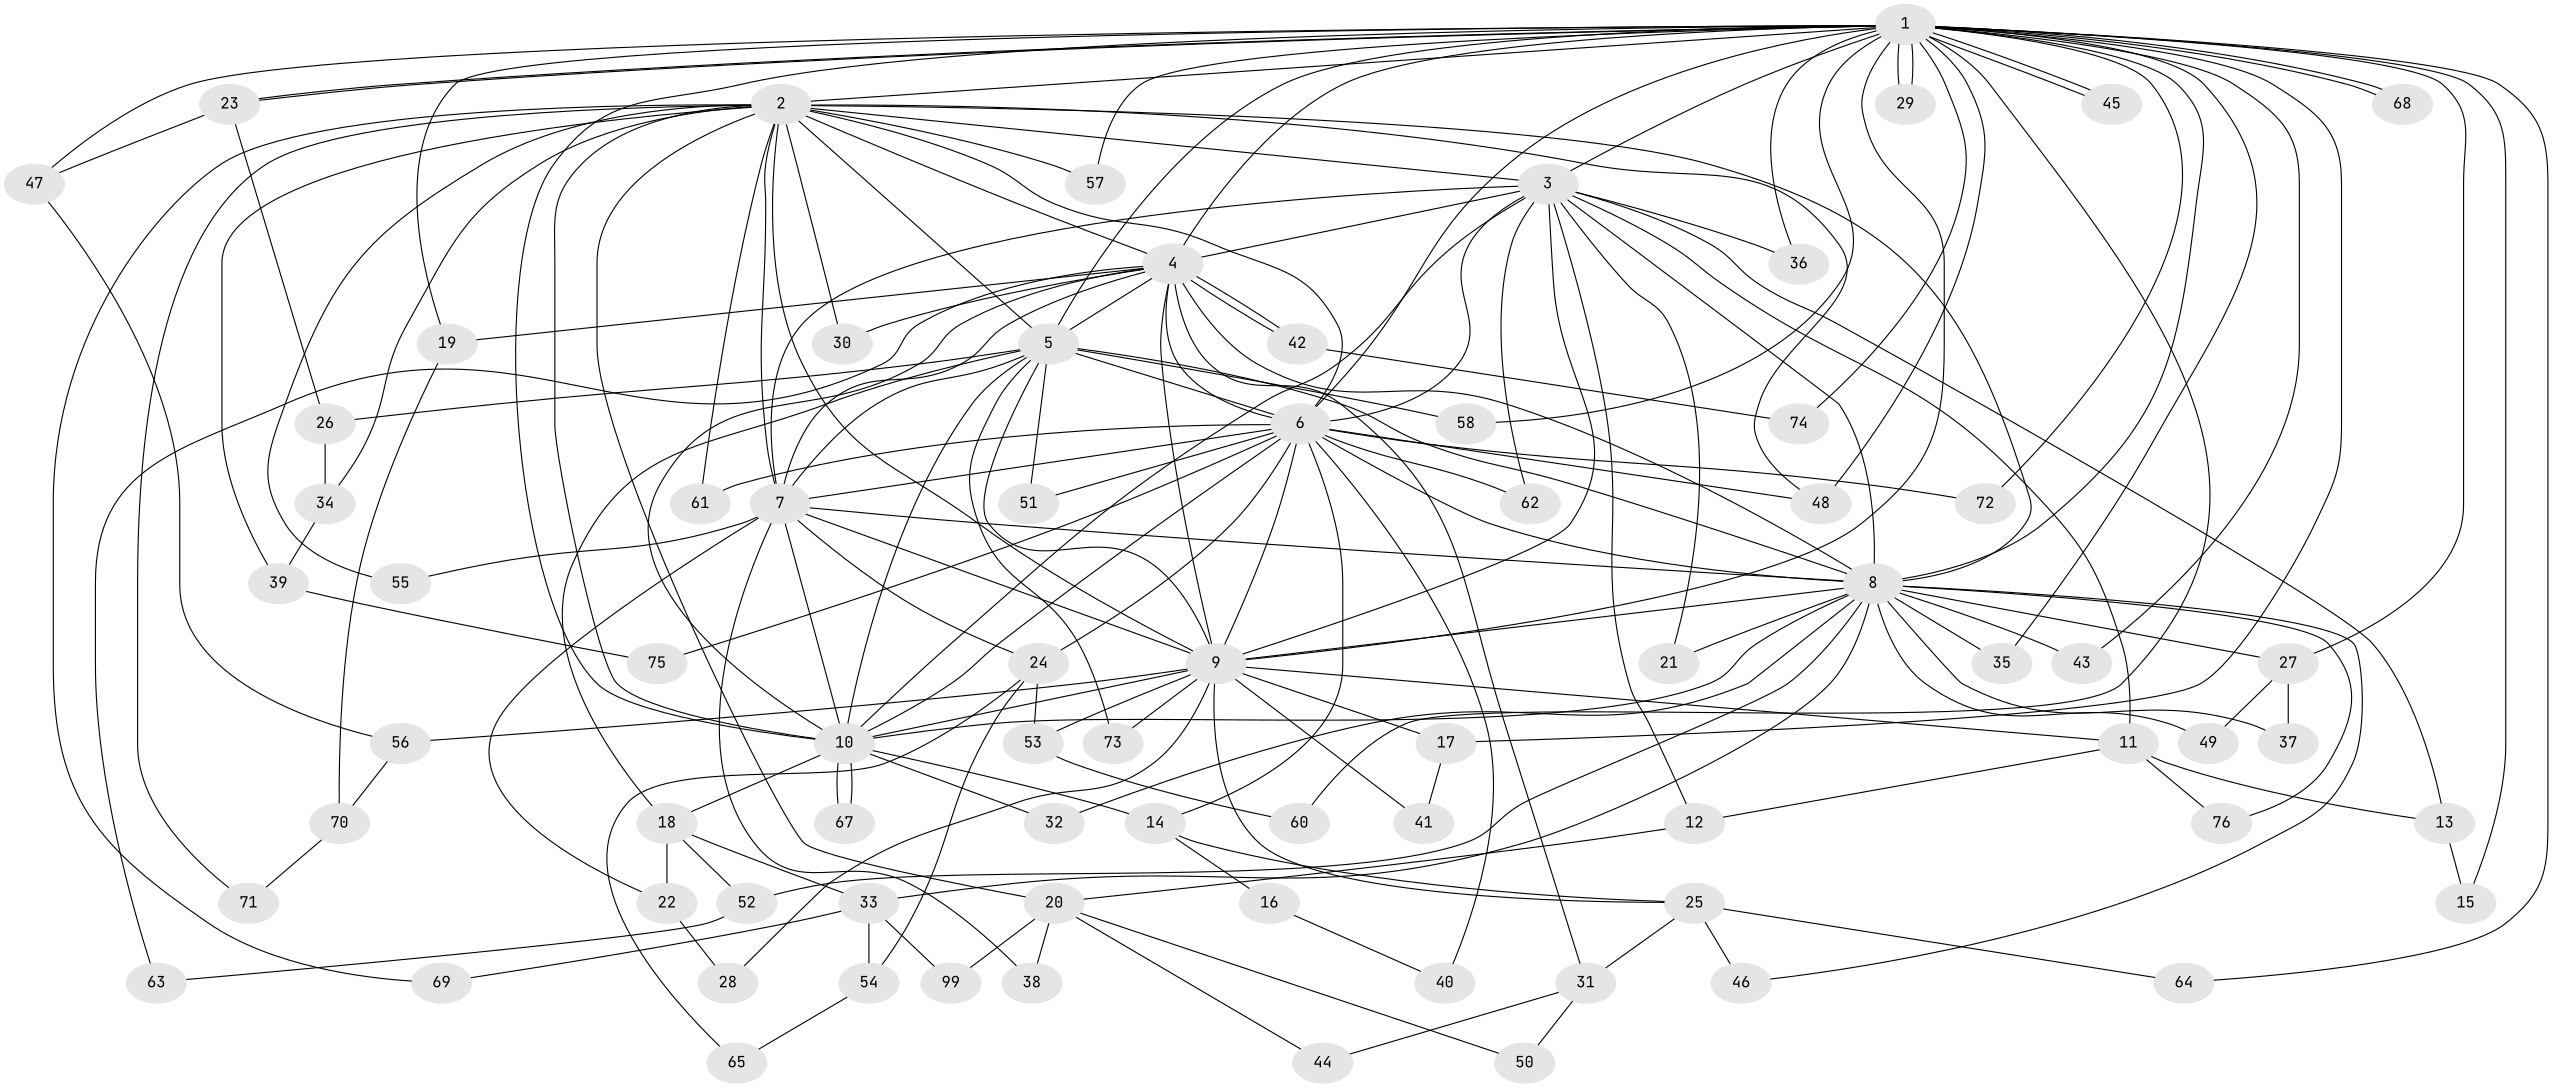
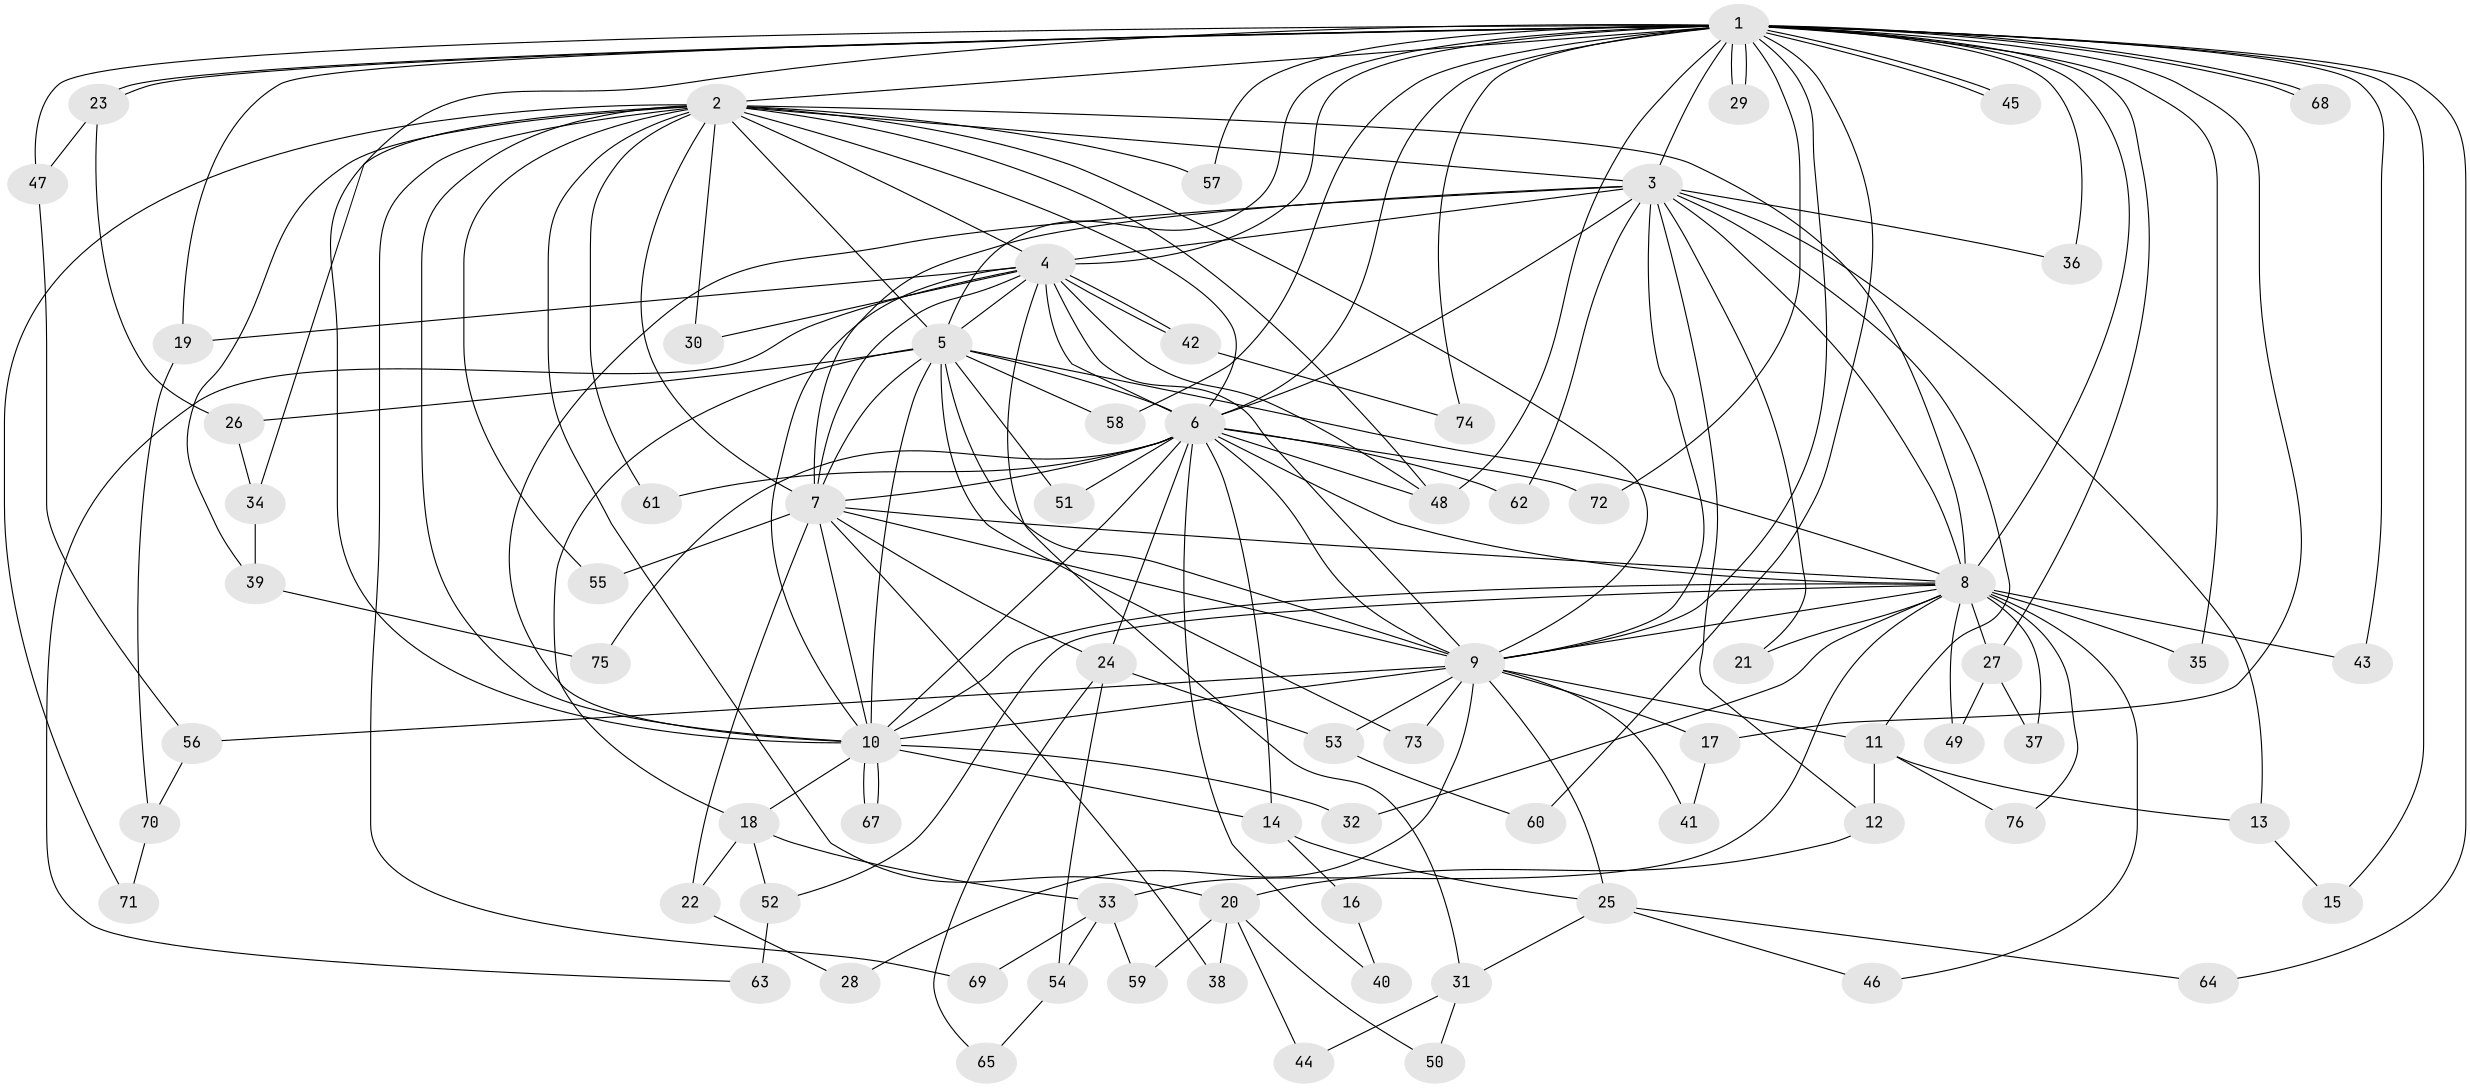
edge "4" -- "8": now "4" -- "48"
node "99": label "99" -> "59"
